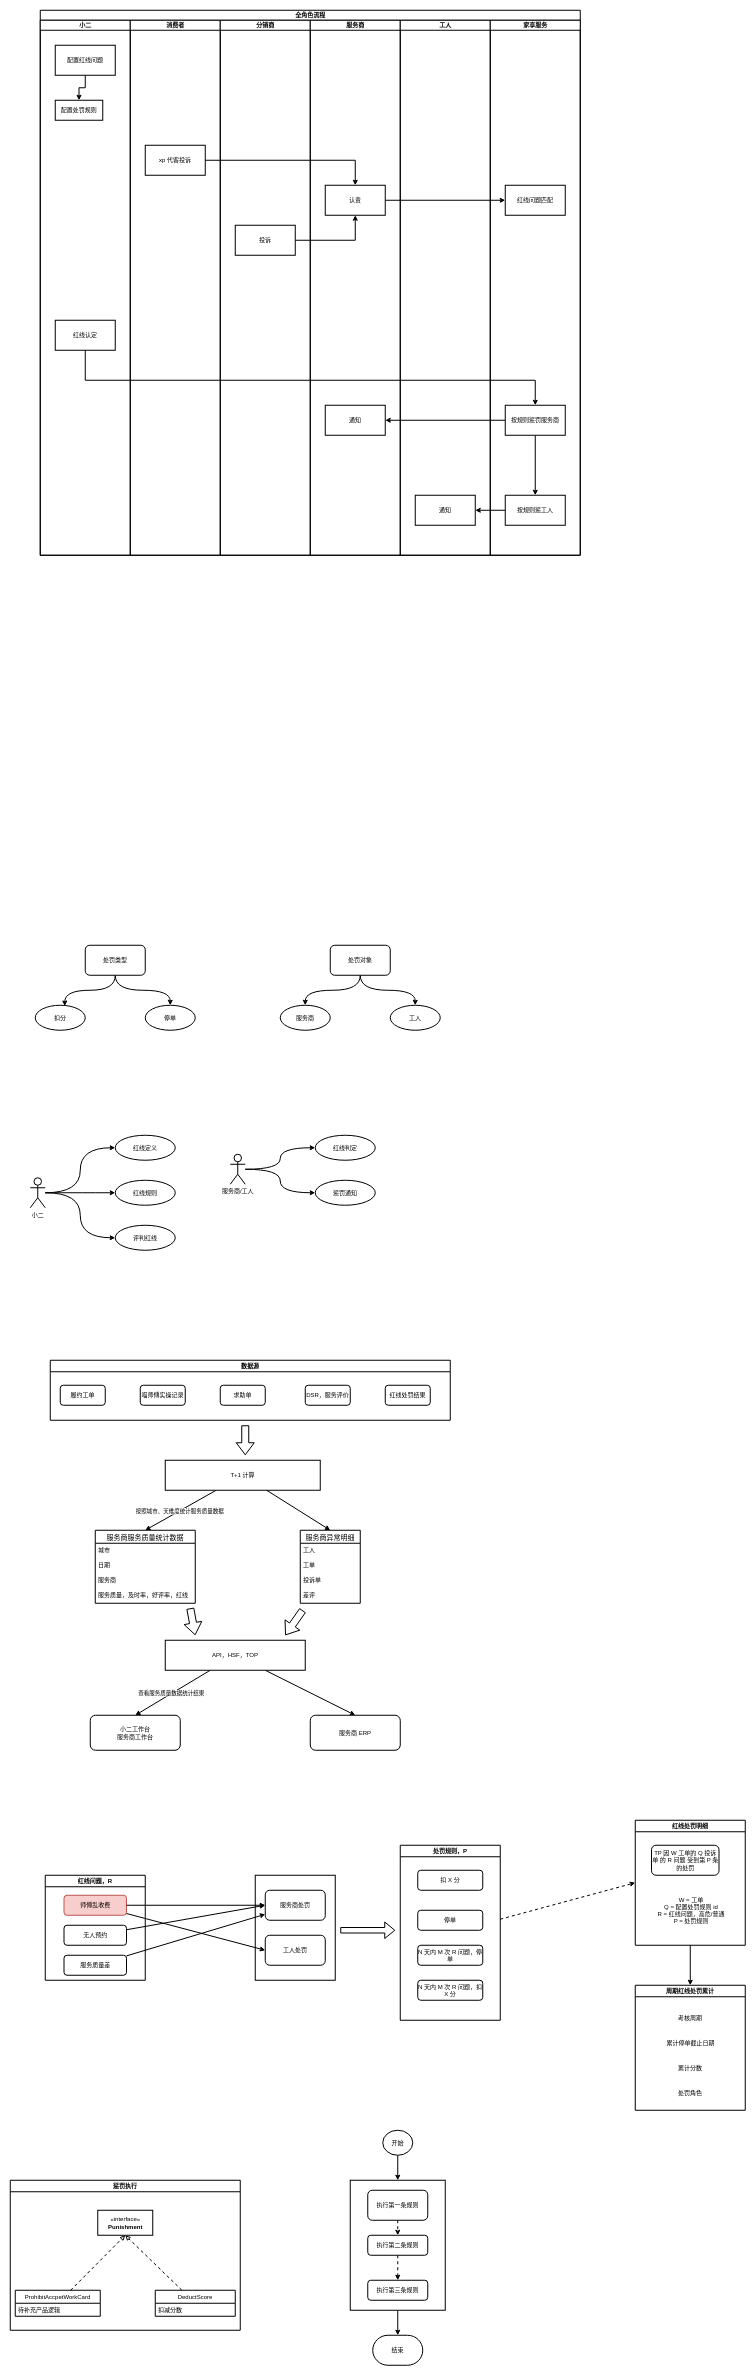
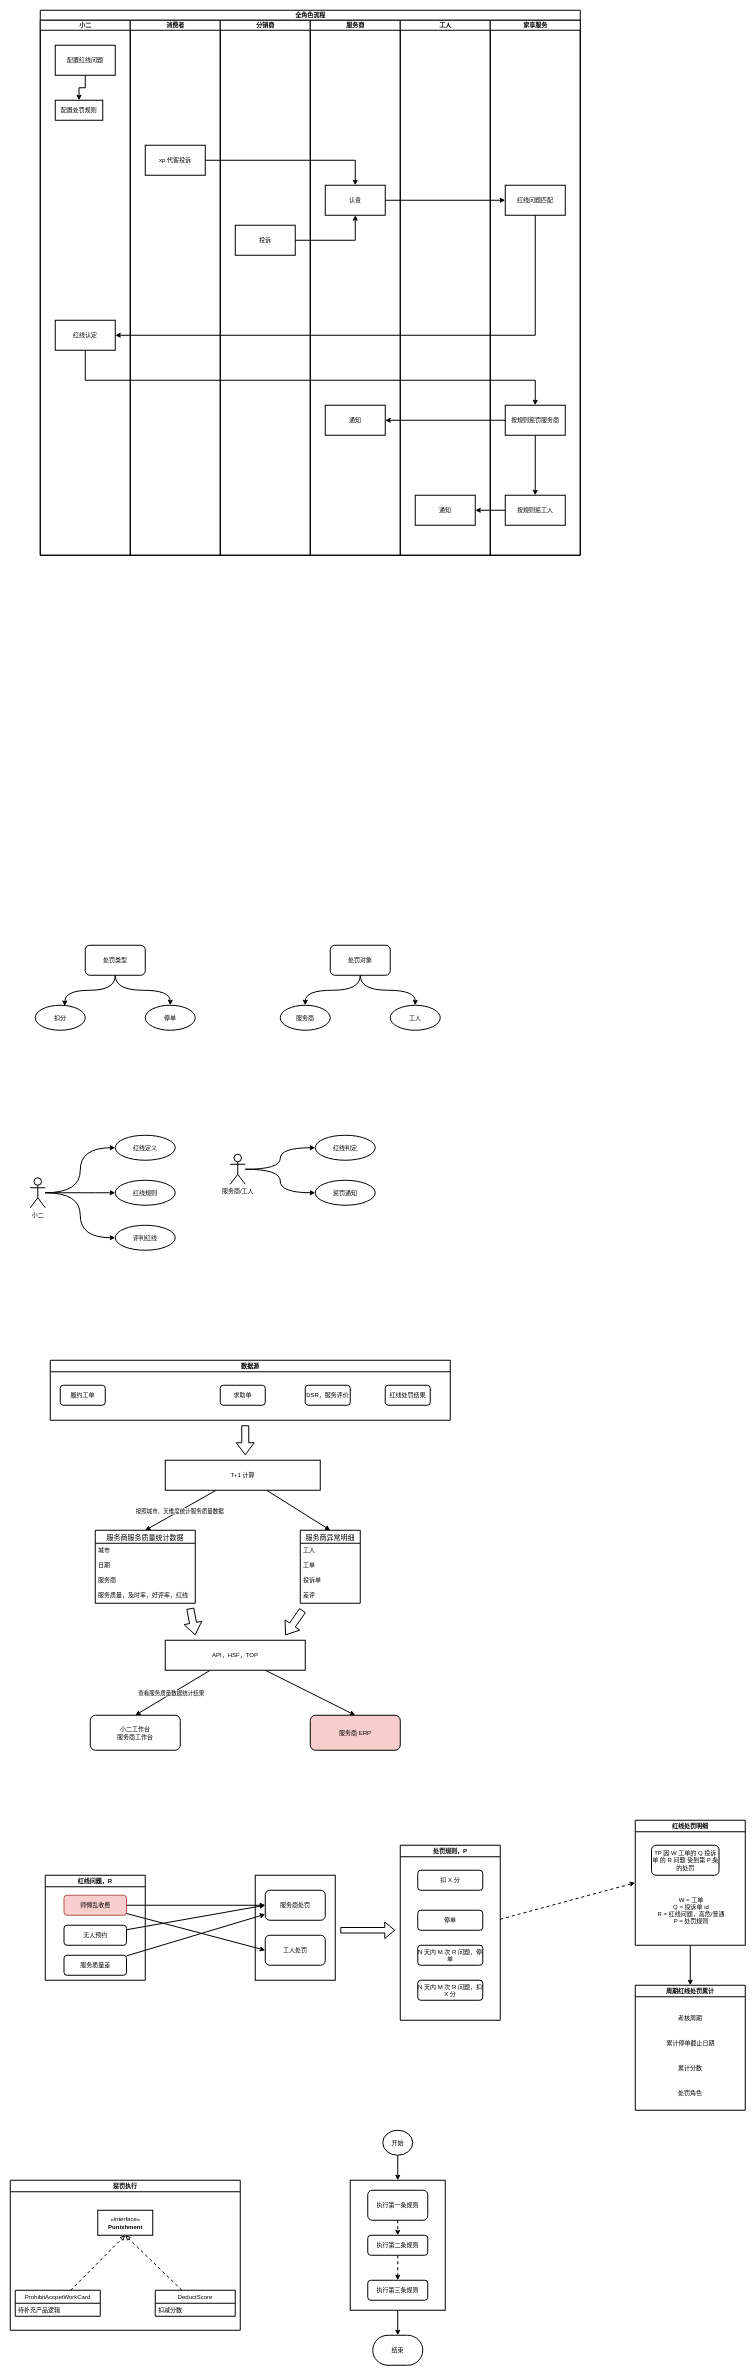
edge "红线问题匹配" -> "红线认定": added
node "喵师傅实操记录": removed
node "服务商 ERP": fillcolor #ffffff -> #f8cecc
node "W = 工单 Q = 配置处罚规则 id R = 红线问题，高危/普通 P = 处罚规则": label "W = 工单 Q = 配置处罚规则 id R = 红线问题，高危/普通 P = 处罚规则" -> "W = 工单 Q = 投诉单 id R = 红线问题，高危/普通 P = 处罚规则"
